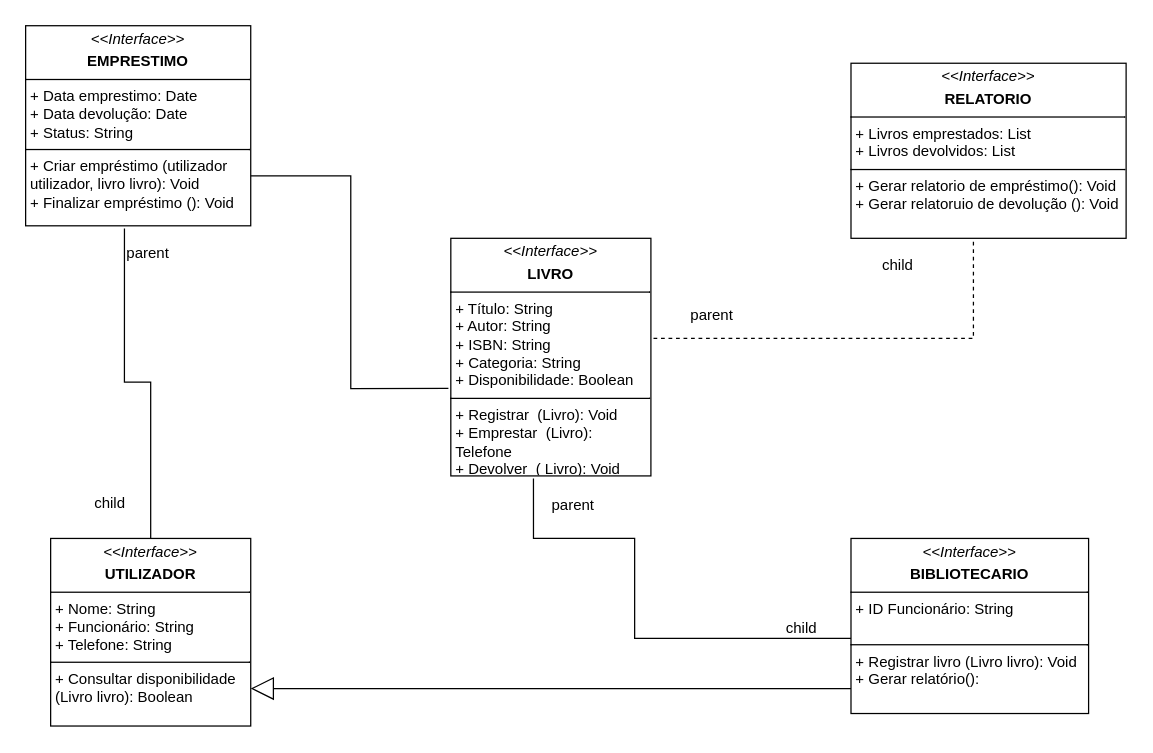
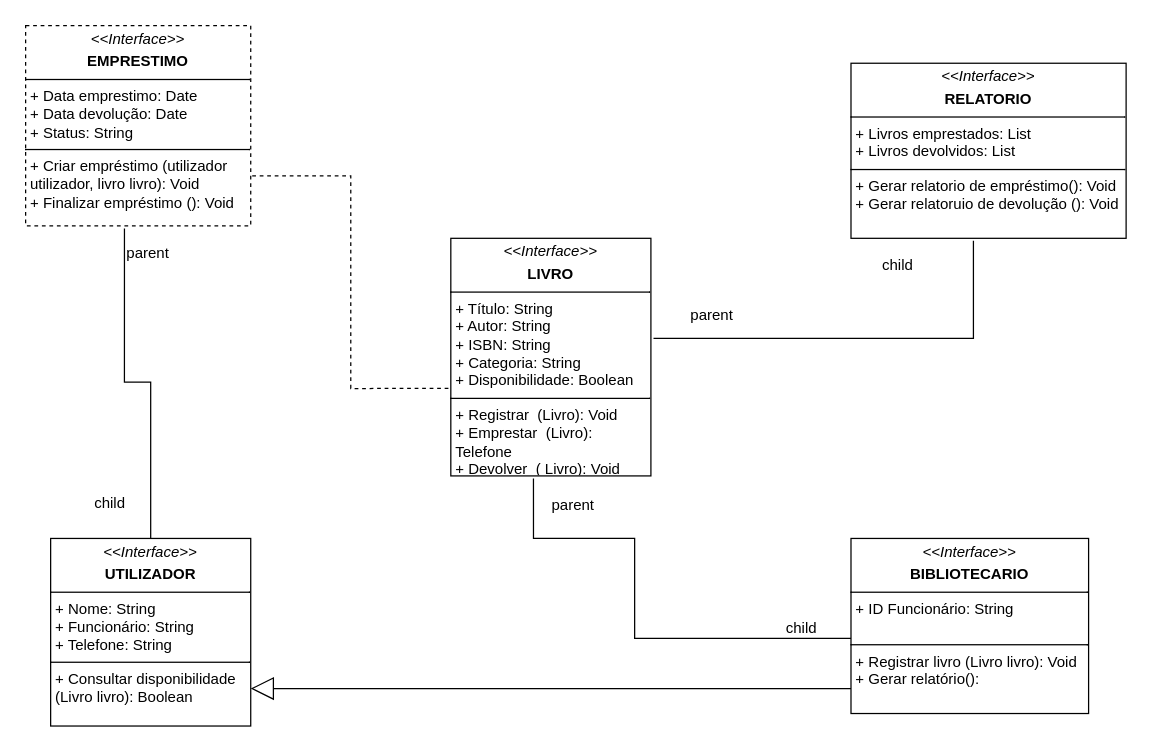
node "<<Interface>> EMPRESTIMO + Data emprestimo: Date + Data devolução: Date + Status: String + Criar empréstimo (utilizador utilizador, livro livro): Void + Finalizar empréstimo (): Void": style solid -> dashed
edge "<<Interface>> EMPRESTIMO + Data emprestimo: Date + Data devolução: Date + Status: String + Criar empréstimo (utilizador utilizador, livro livro): Void + Finalizar empréstimo (): Void" -- "<<Interface>> LIVRO + Título: String + Autor: String + ISBN: String + Categoria: String + Disponibilidade: Boolean + Registrar (Livro): Void + Emprestar (Livro): Telefone + Devolver ( Livro): Void": style solid -> dashed
edge "<<Interface>> RELATORIO + Livros emprestados: List + Livros devolvidos: List + Gerar relatorio de empréstimo(): Void + Gerar relatoruio de devolução (): Void" -- "<<Interface>> LIVRO + Título: String + Autor: String + ISBN: String + Categoria: String + Disponibilidade: Boolean + Registrar (Livro): Void + Emprestar (Livro): Telefone + Devolver ( Livro): Void": style dashed -> solid
